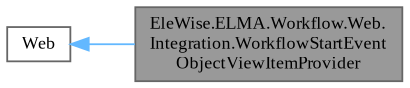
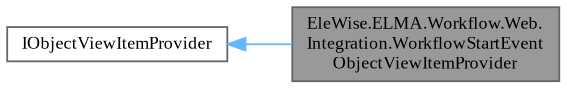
node "Web": label "Web" -> "IObjectViewItemProvider"
